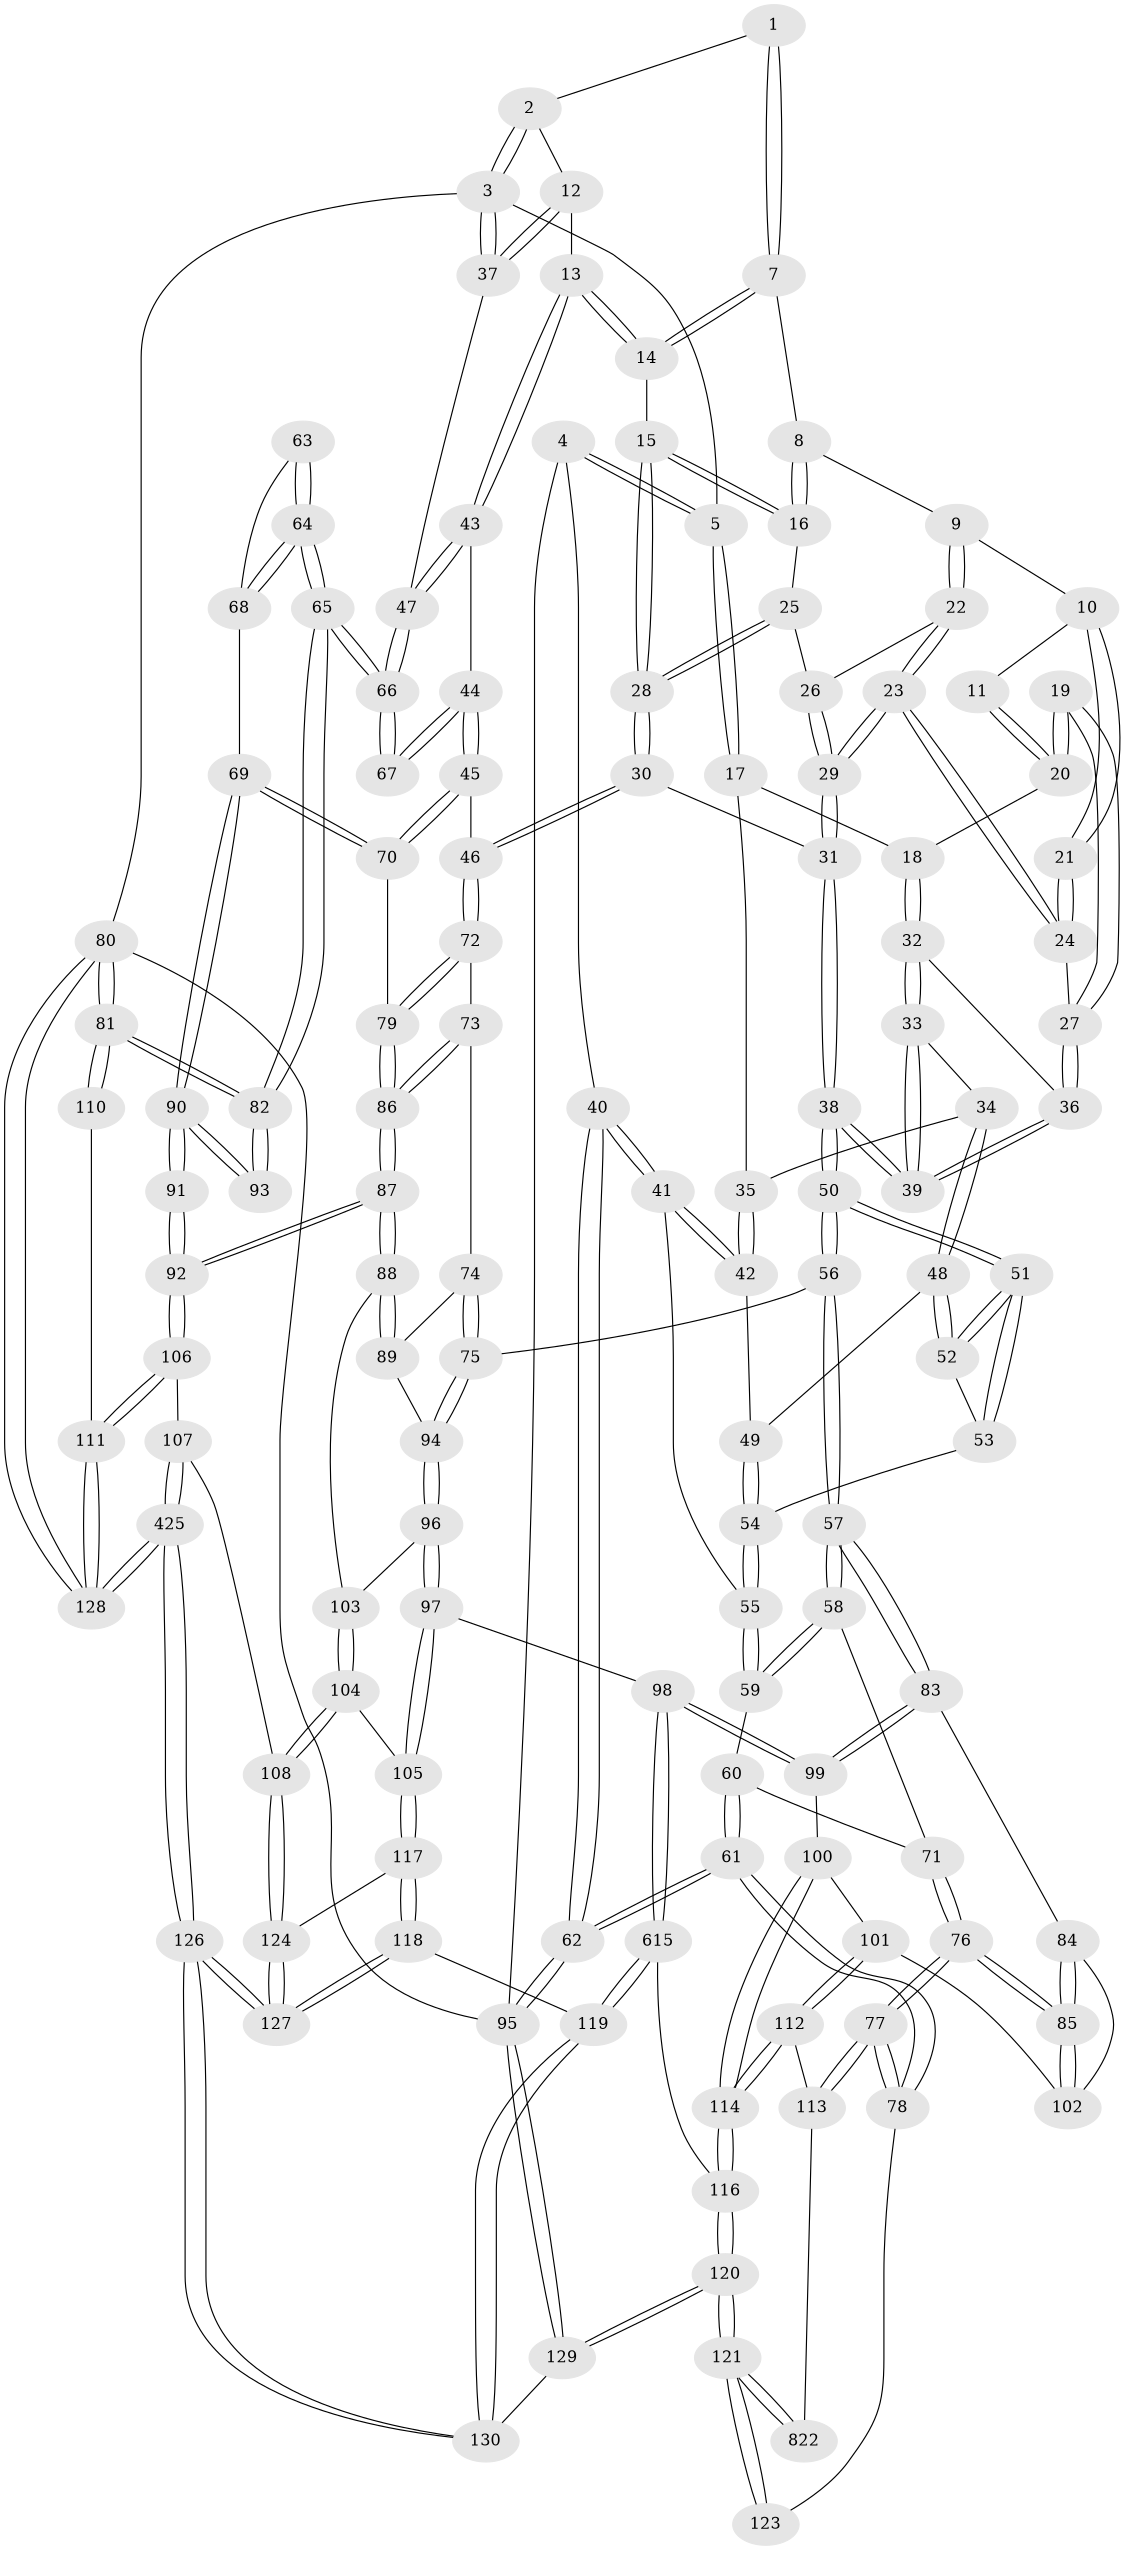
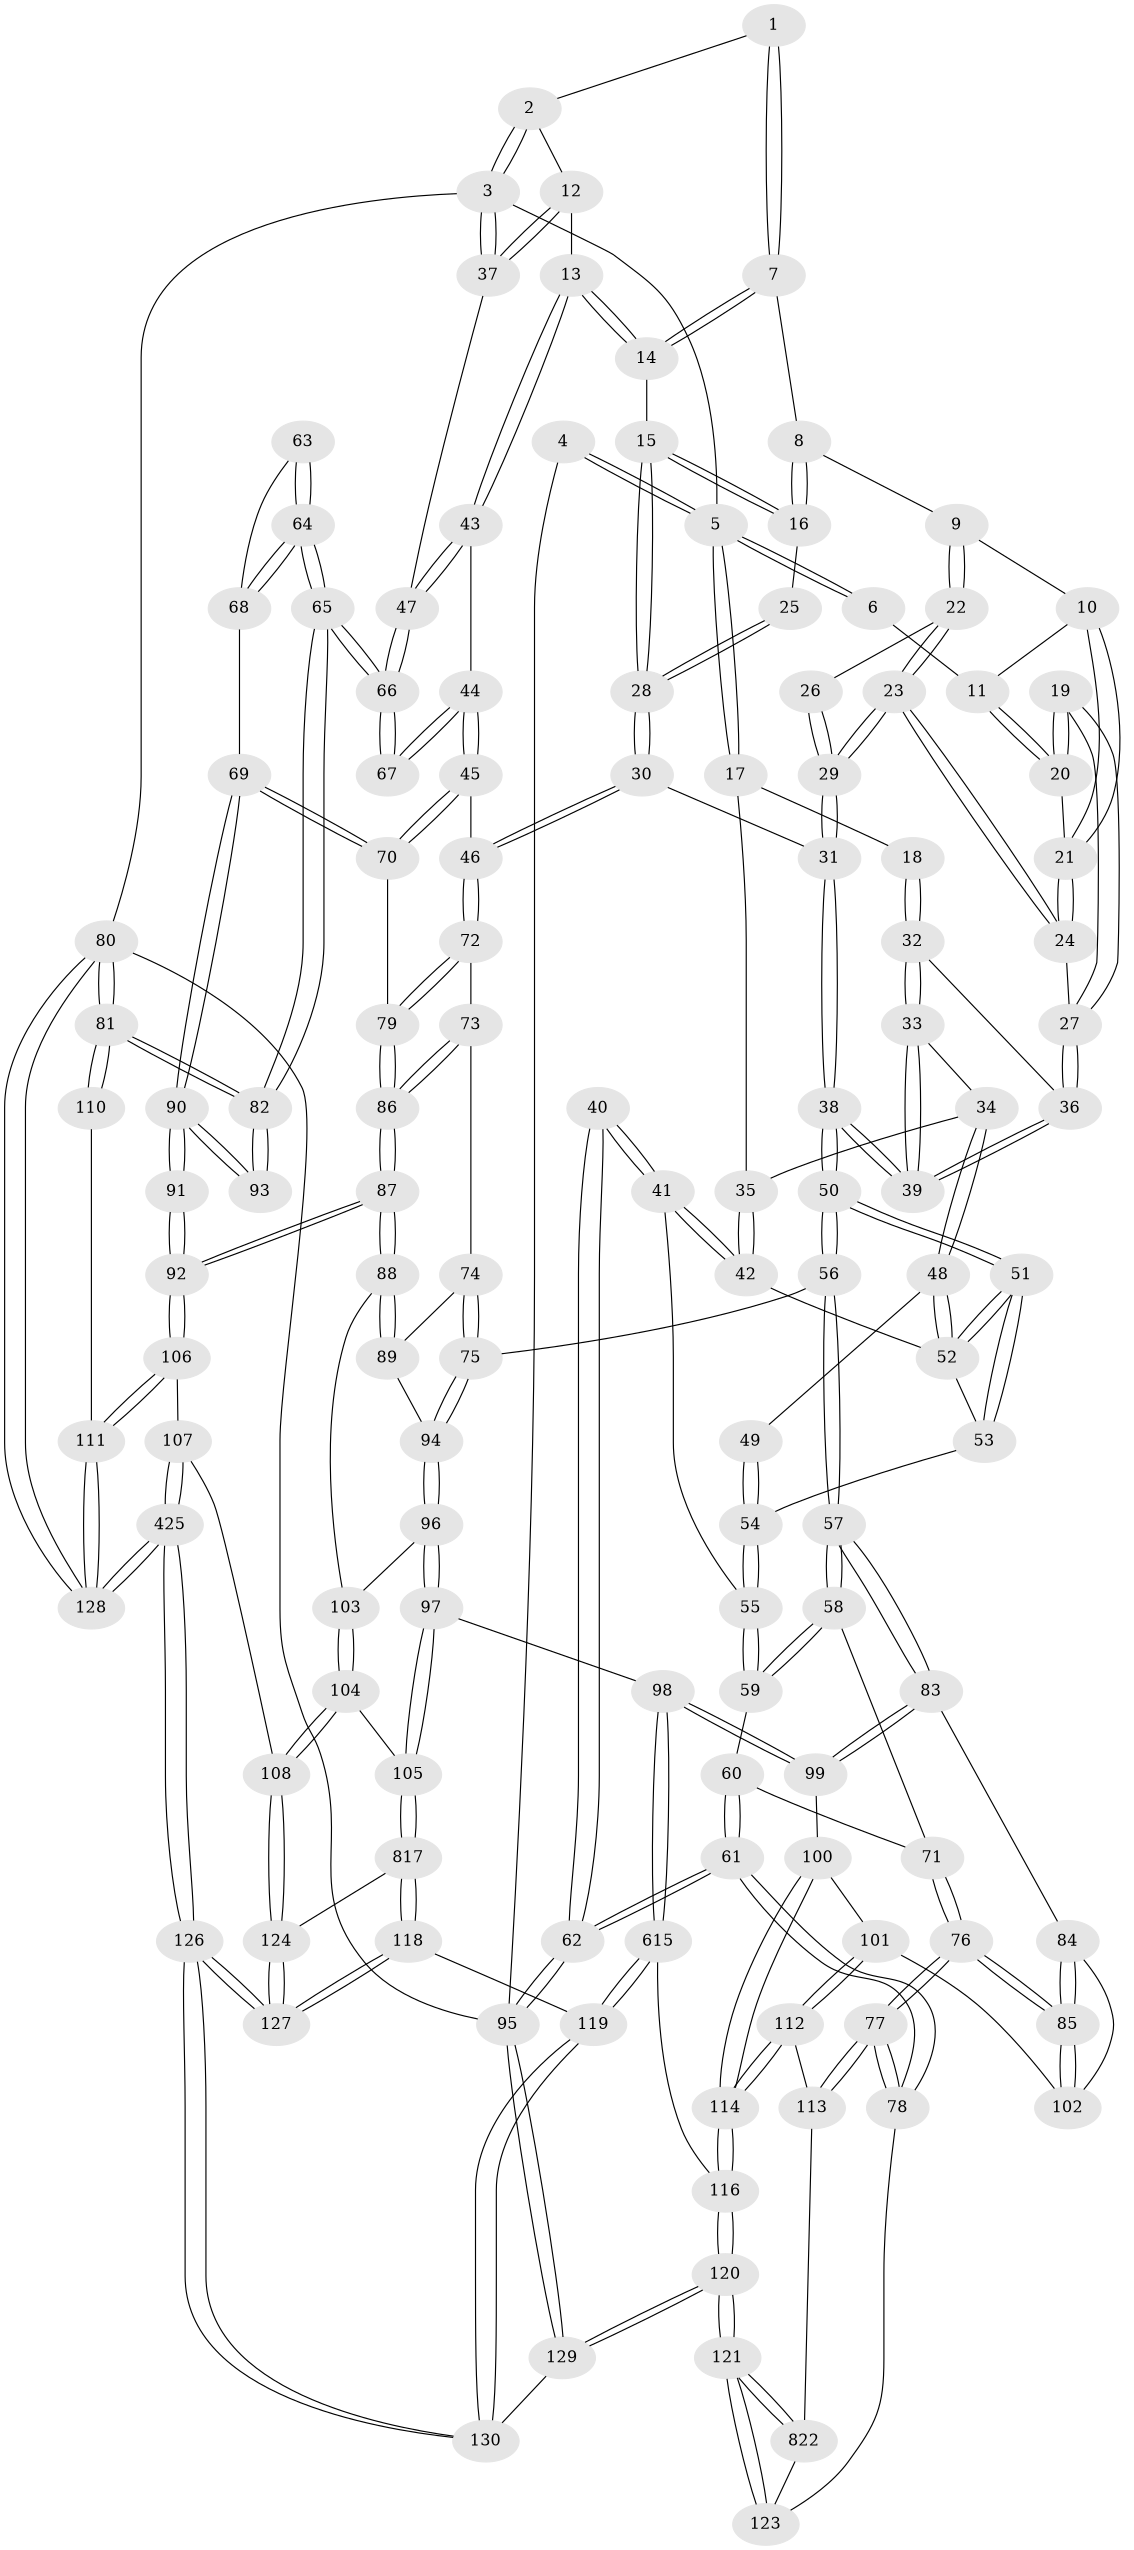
node "6": added
edge "25" -- "26": removed
edge "4" -- "40": removed
edge "20" -- "18": now "20" -- "21"
edge "42" -- "49": now "42" -- "52"
node "117": label "117" -> "817"
edge "822" -- "123": added
